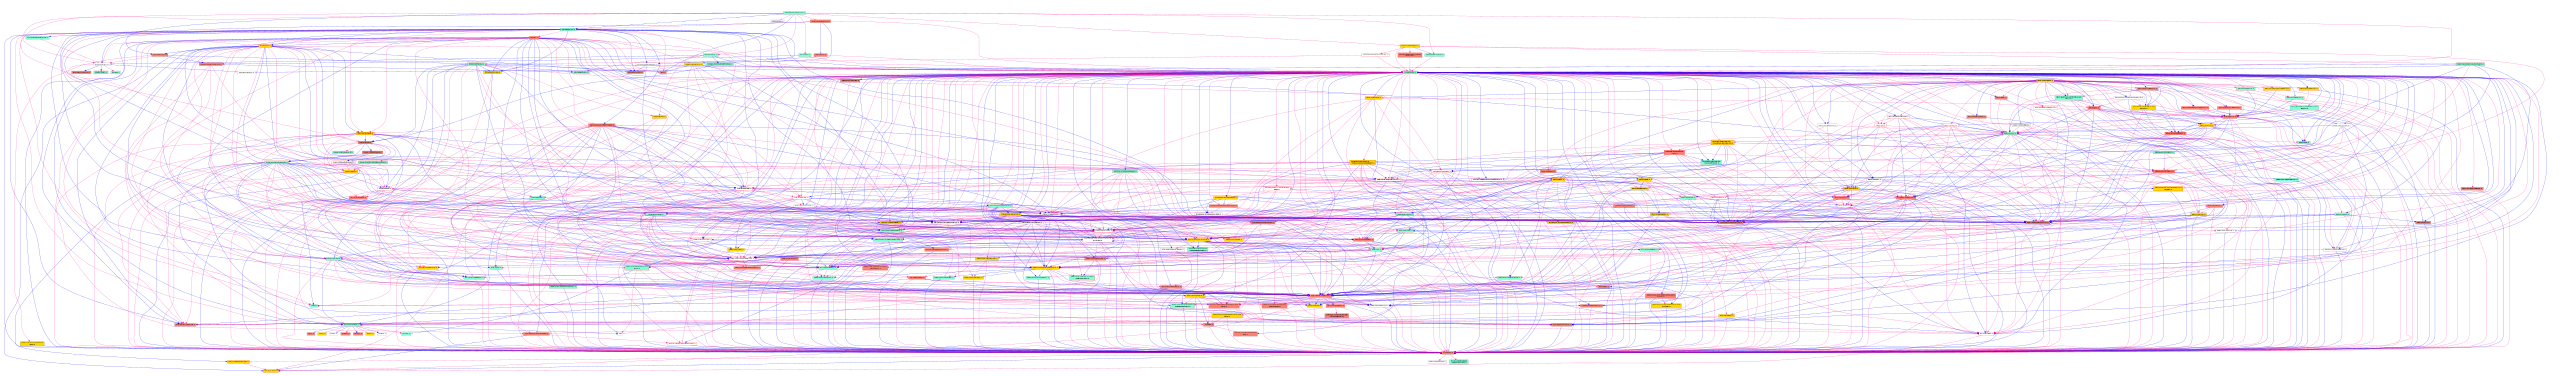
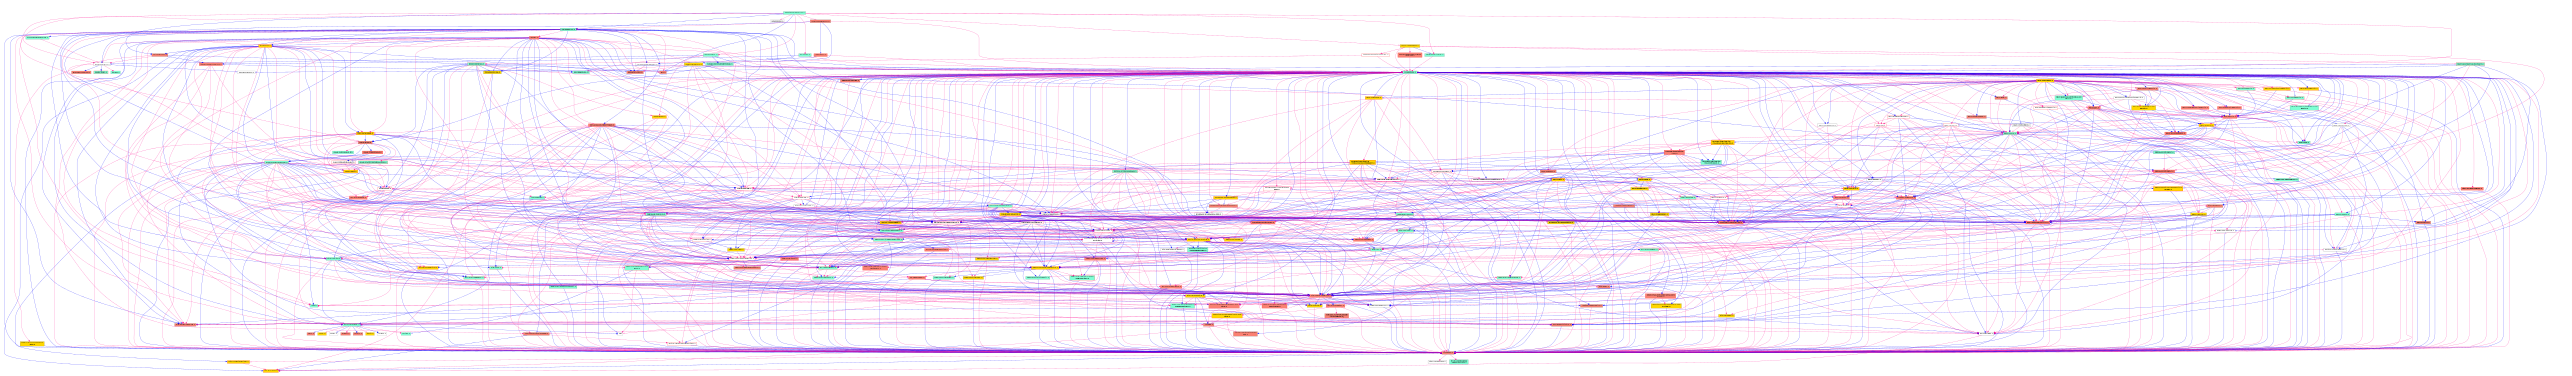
node "Templates/Range.h": label "Templates/Range.h" -> "Templates/Function.h"
